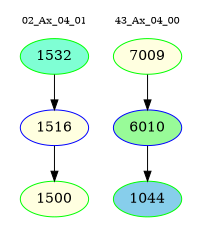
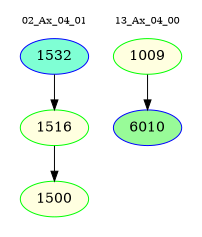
cluster "43_Ax_04_00": label "43_Ax_04_00" -> "13_Ax_04_00"
node "1532": color green -> blue
node "7009": label "7009" -> "1009"
node "1516": color blue -> green
node "1044": removed
